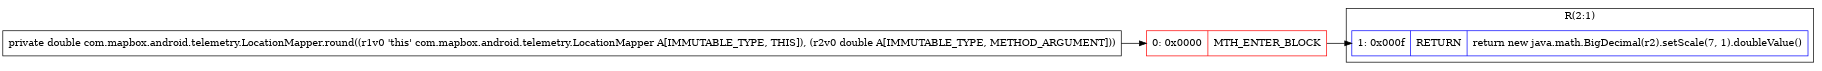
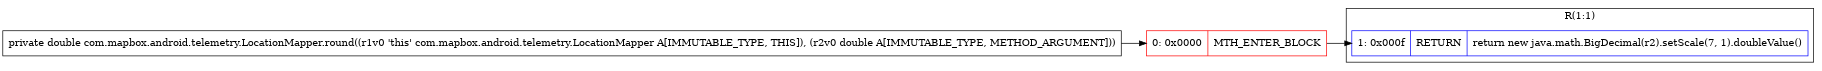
cluster "R(2:1)": label "R(2:1)" -> "R(1:1)"
